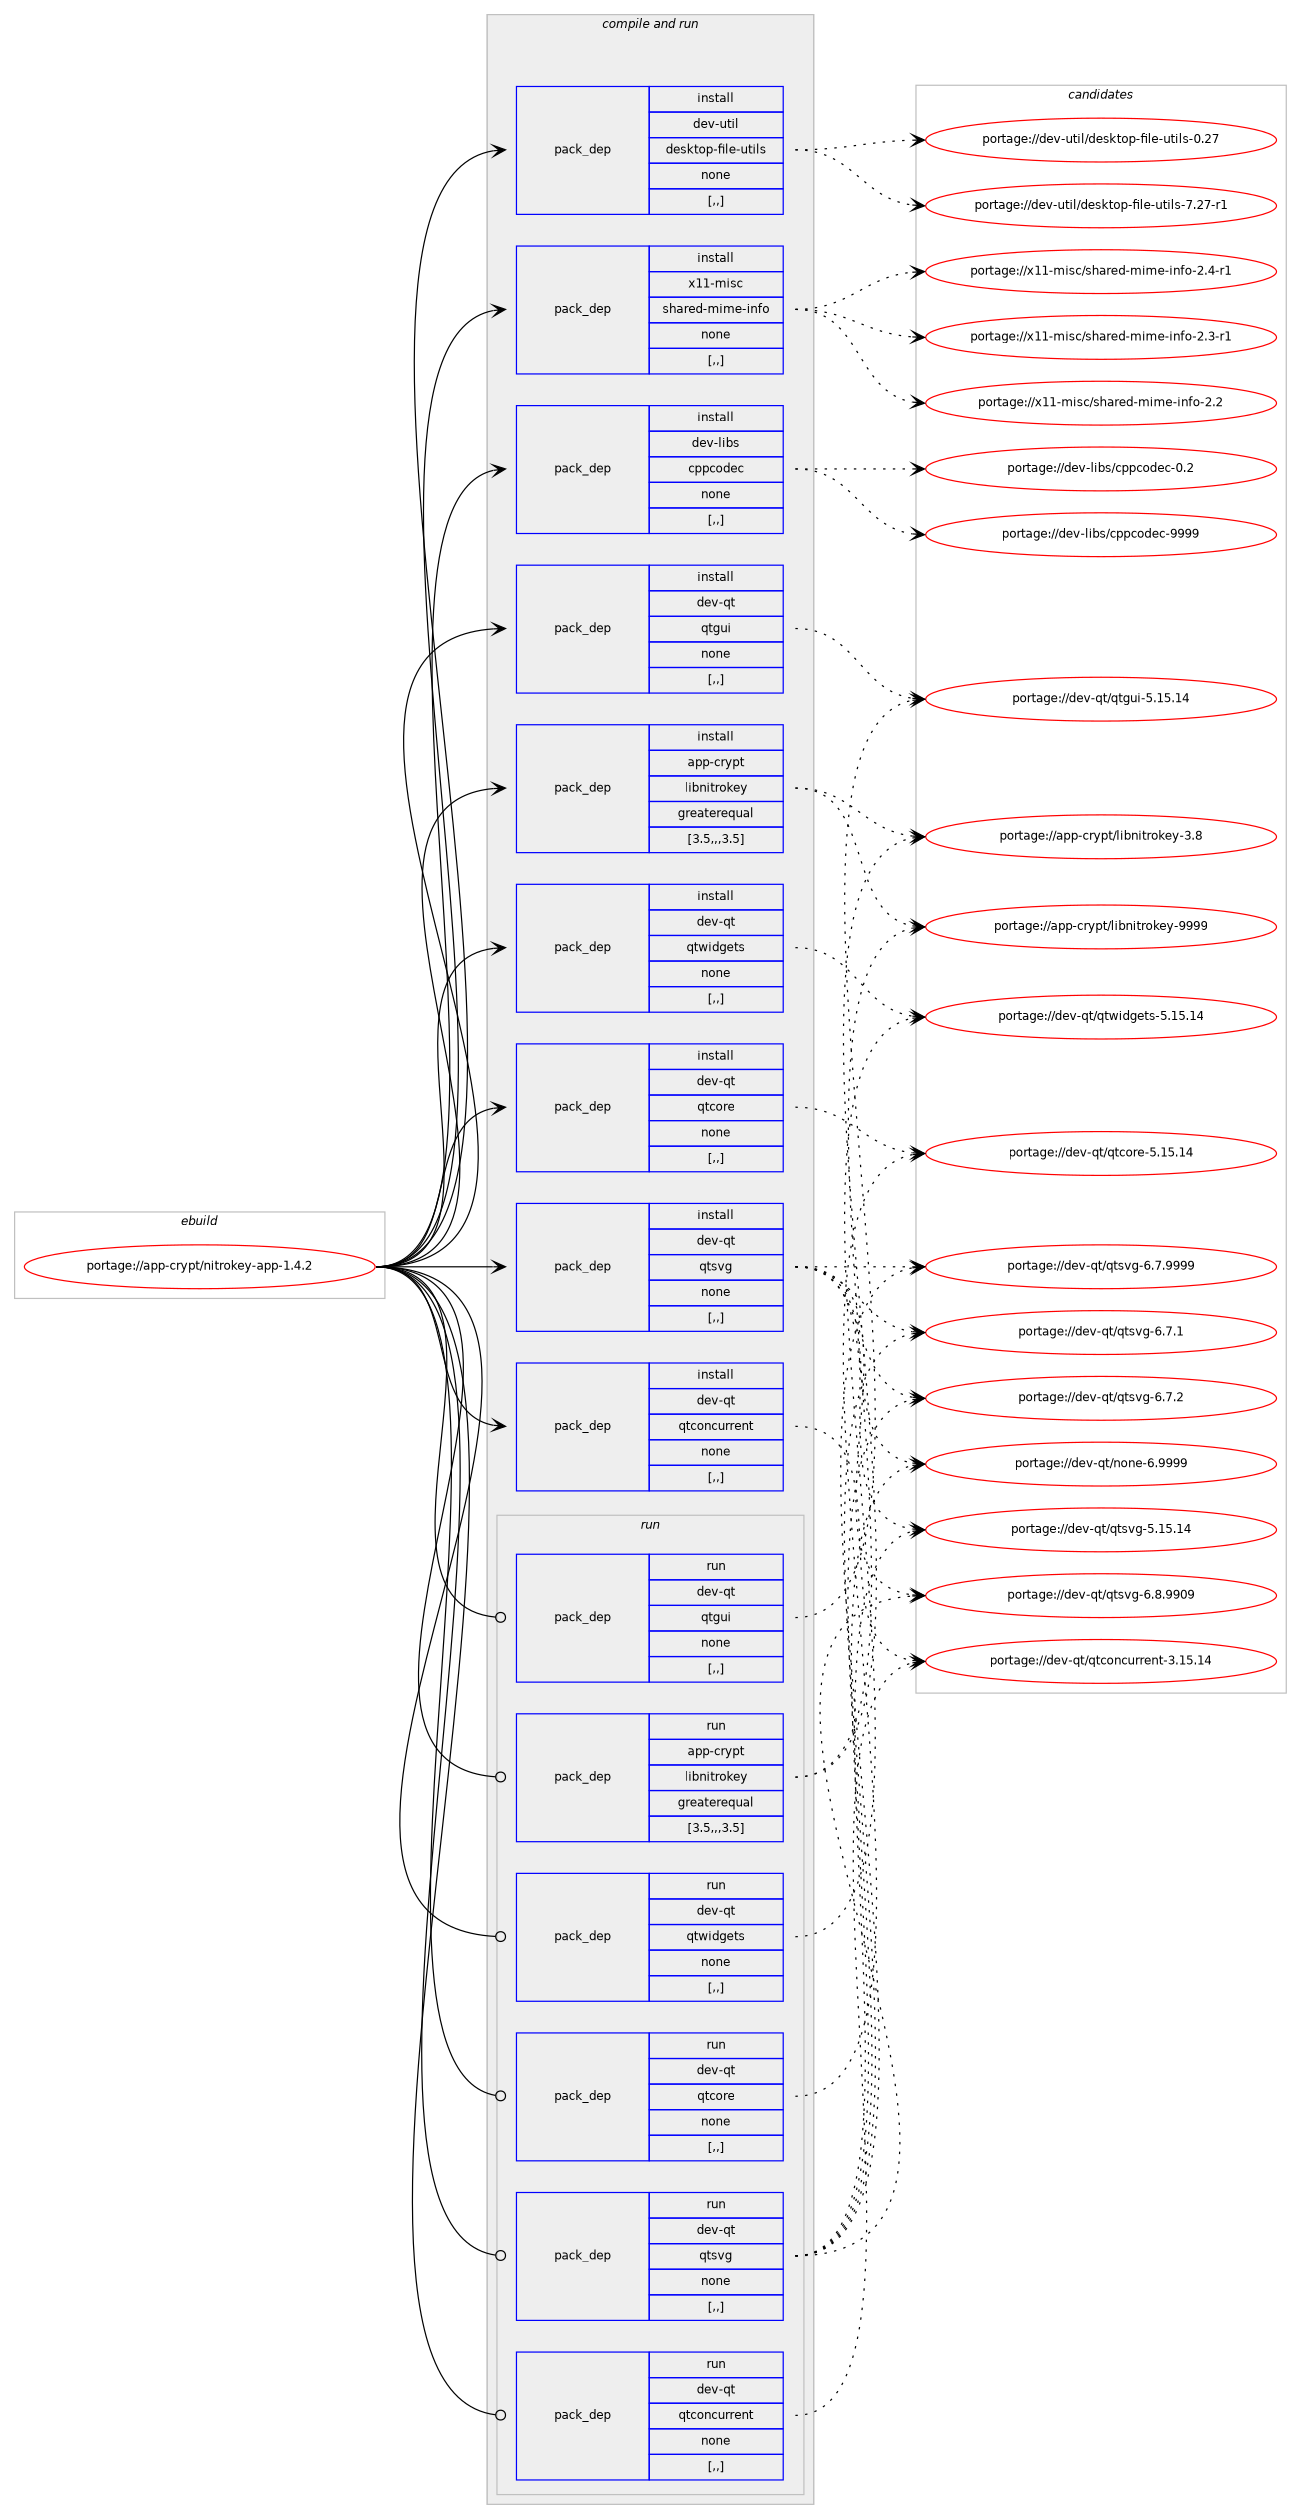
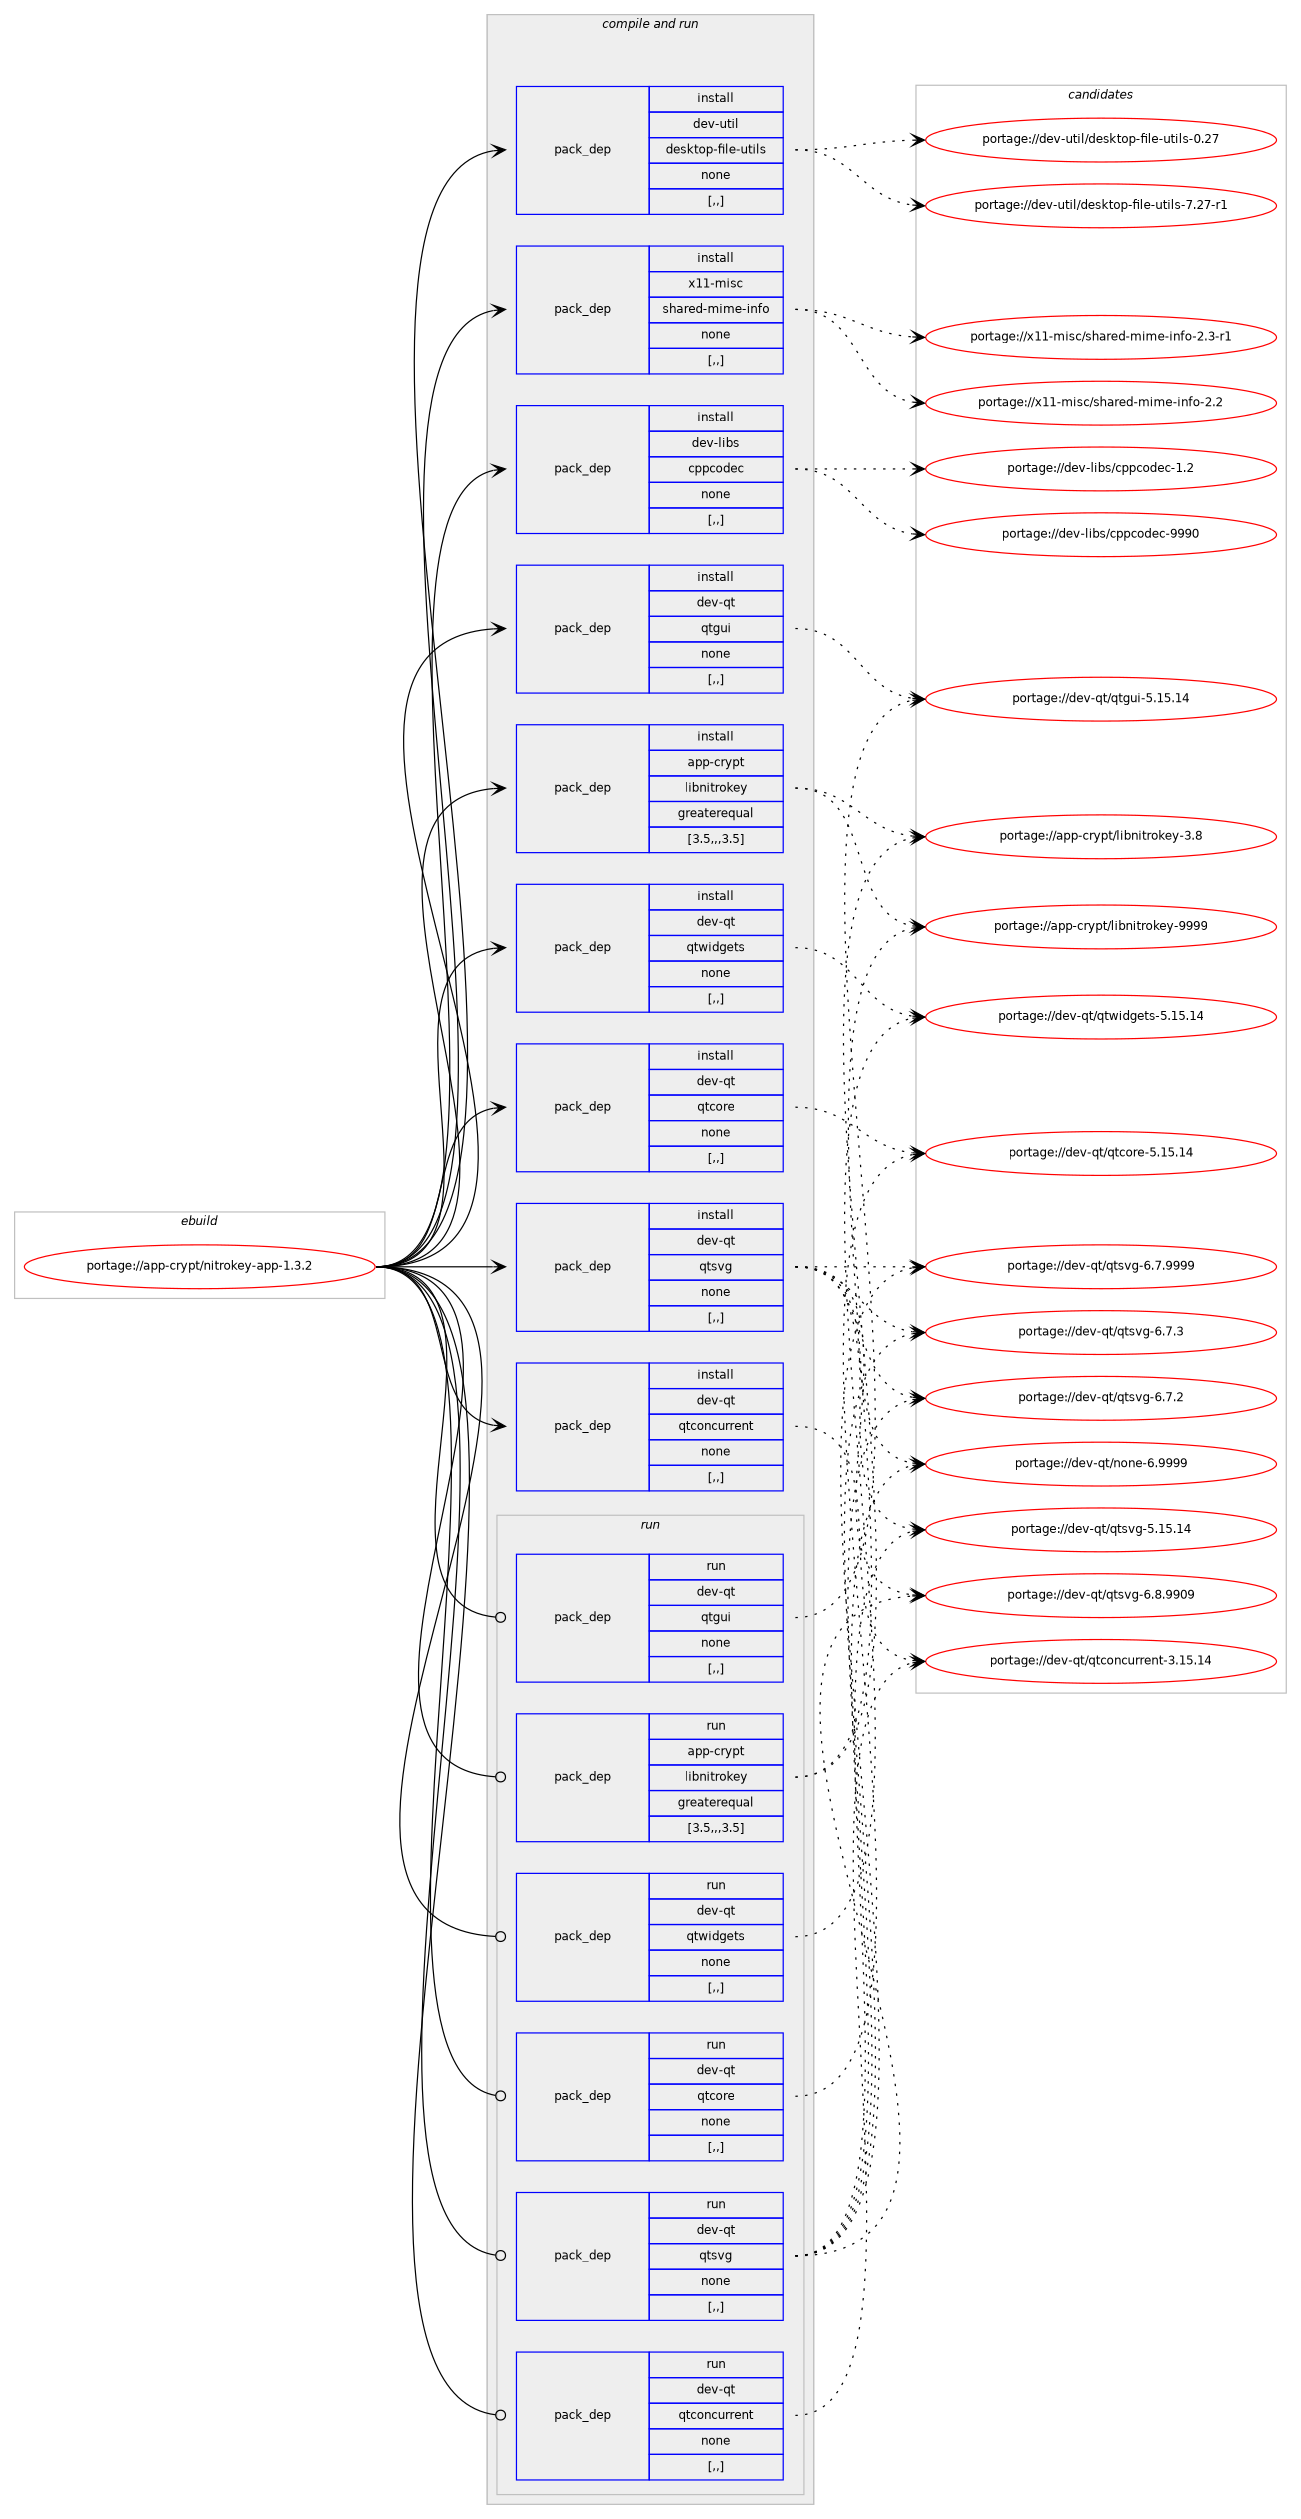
node "portage://x11-misc/shared-mime-info-2.4-r1": removed
node "portage://dev-libs/cppcodec-0.2": label "portage://dev-libs/cppcodec-0.2" -> "portage://dev-libs/cppcodec-1.2"
node "portage://dev-libs/cppcodec-9999": label "portage://dev-libs/cppcodec-9999" -> "portage://dev-libs/cppcodec-9990"
node "portage://app-crypt/nitrokey-app-1.4.2": label "portage://app-crypt/nitrokey-app-1.4.2" -> "portage://app-crypt/nitrokey-app-1.3.2"
node "portage://dev-qt/qtsvg-6.7.1": label "portage://dev-qt/qtsvg-6.7.1" -> "portage://dev-qt/qtsvg-6.7.3"
